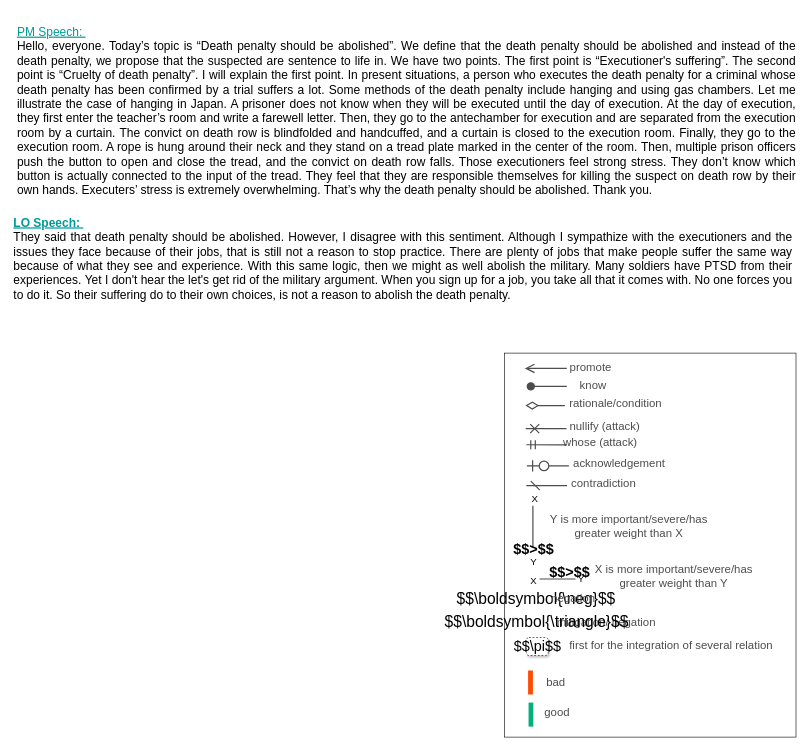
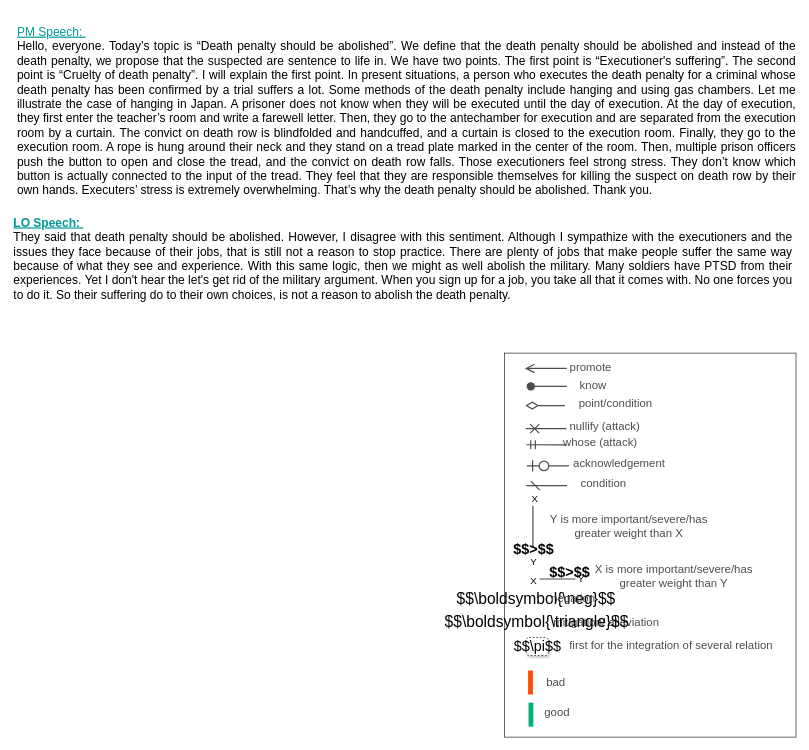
node "rationale/condition": label "rationale/condition" -> "point/condition"
node "contradiction": label "contradiction" -> "condition"
node "mitigation/ negation": label "mitigation/ negation" -> "mitigation/ alleviation"
